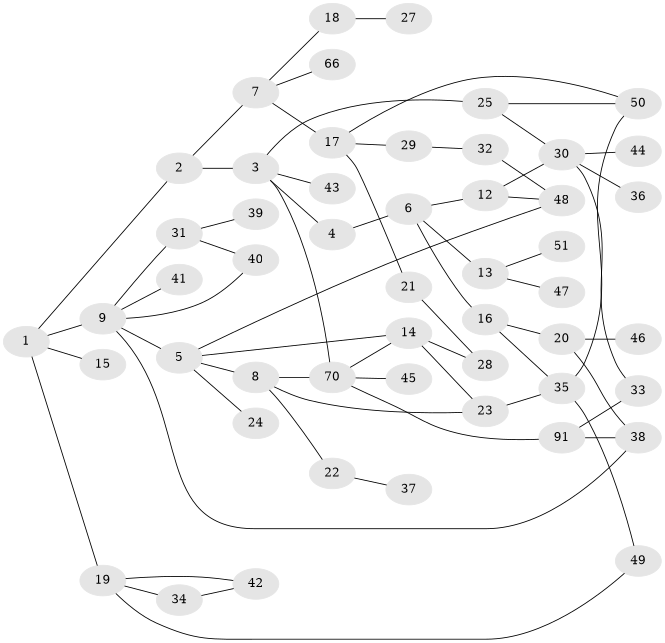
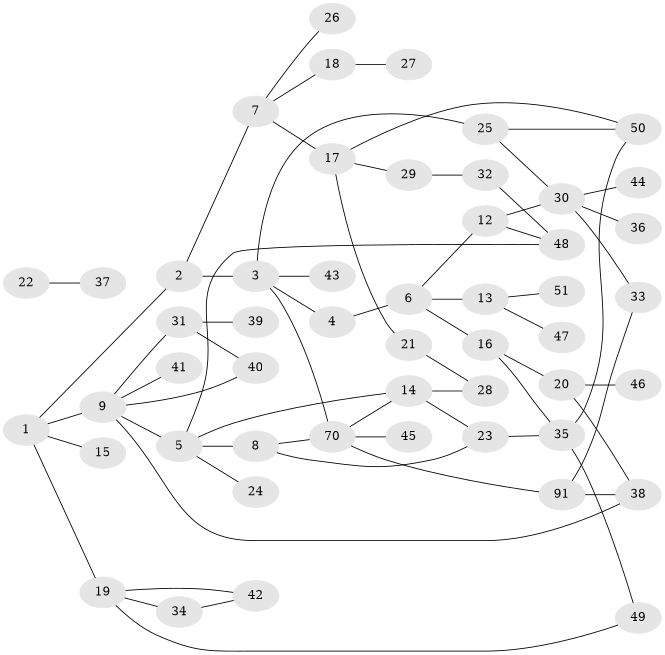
node "66": label "66" -> "26"
edge "8" -- "22": removed
